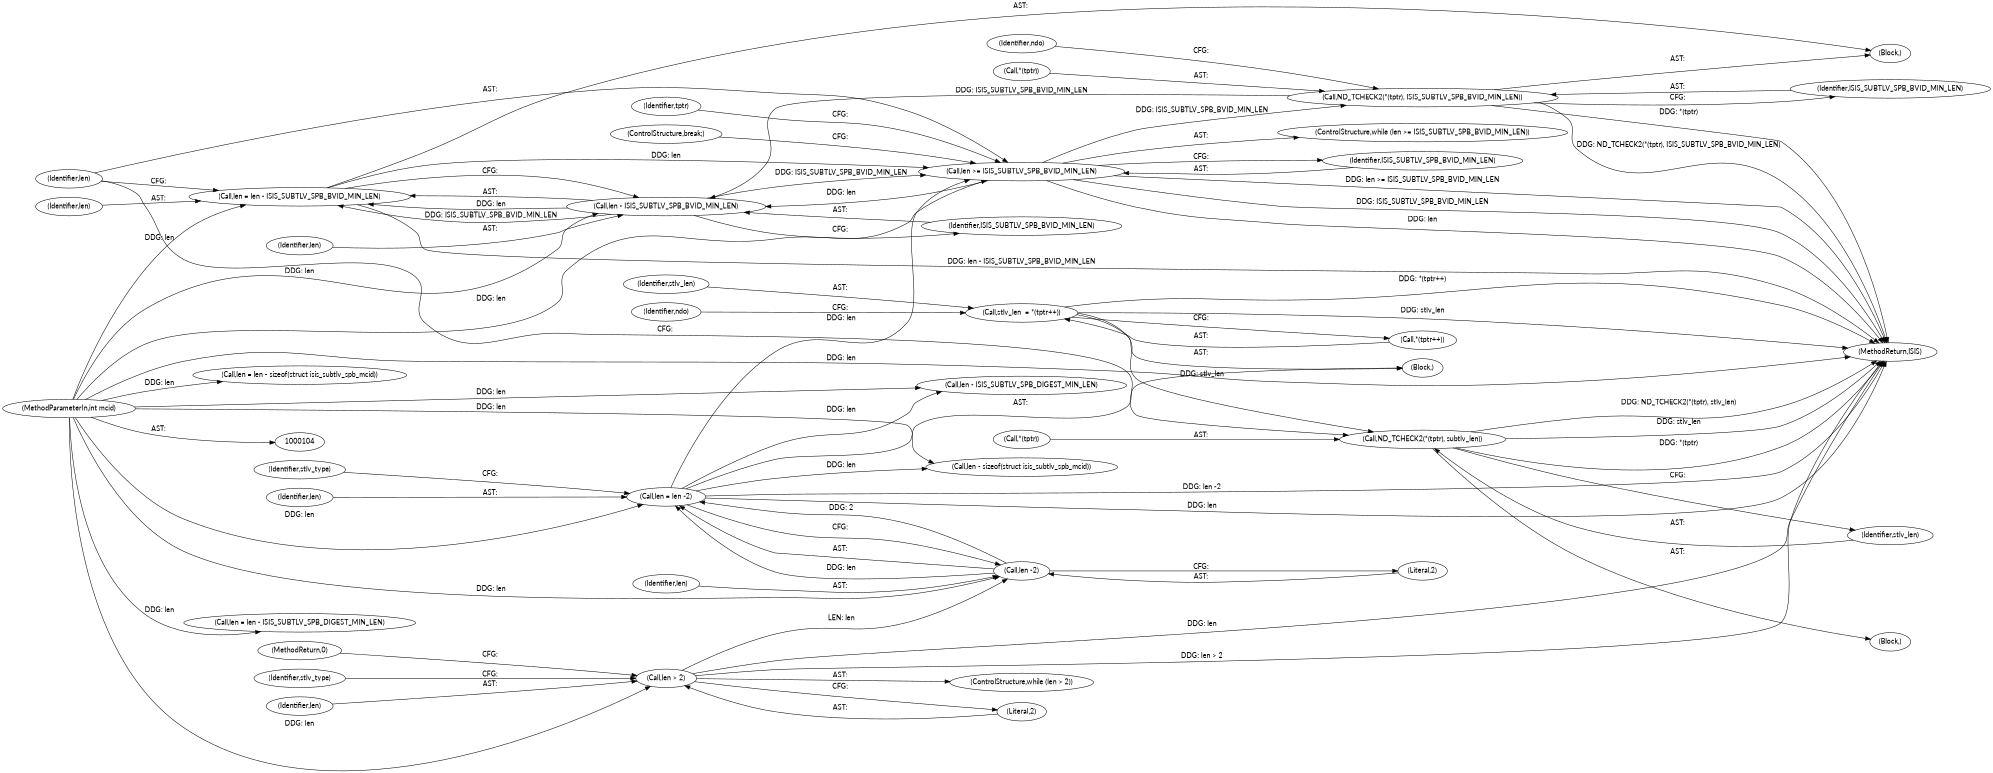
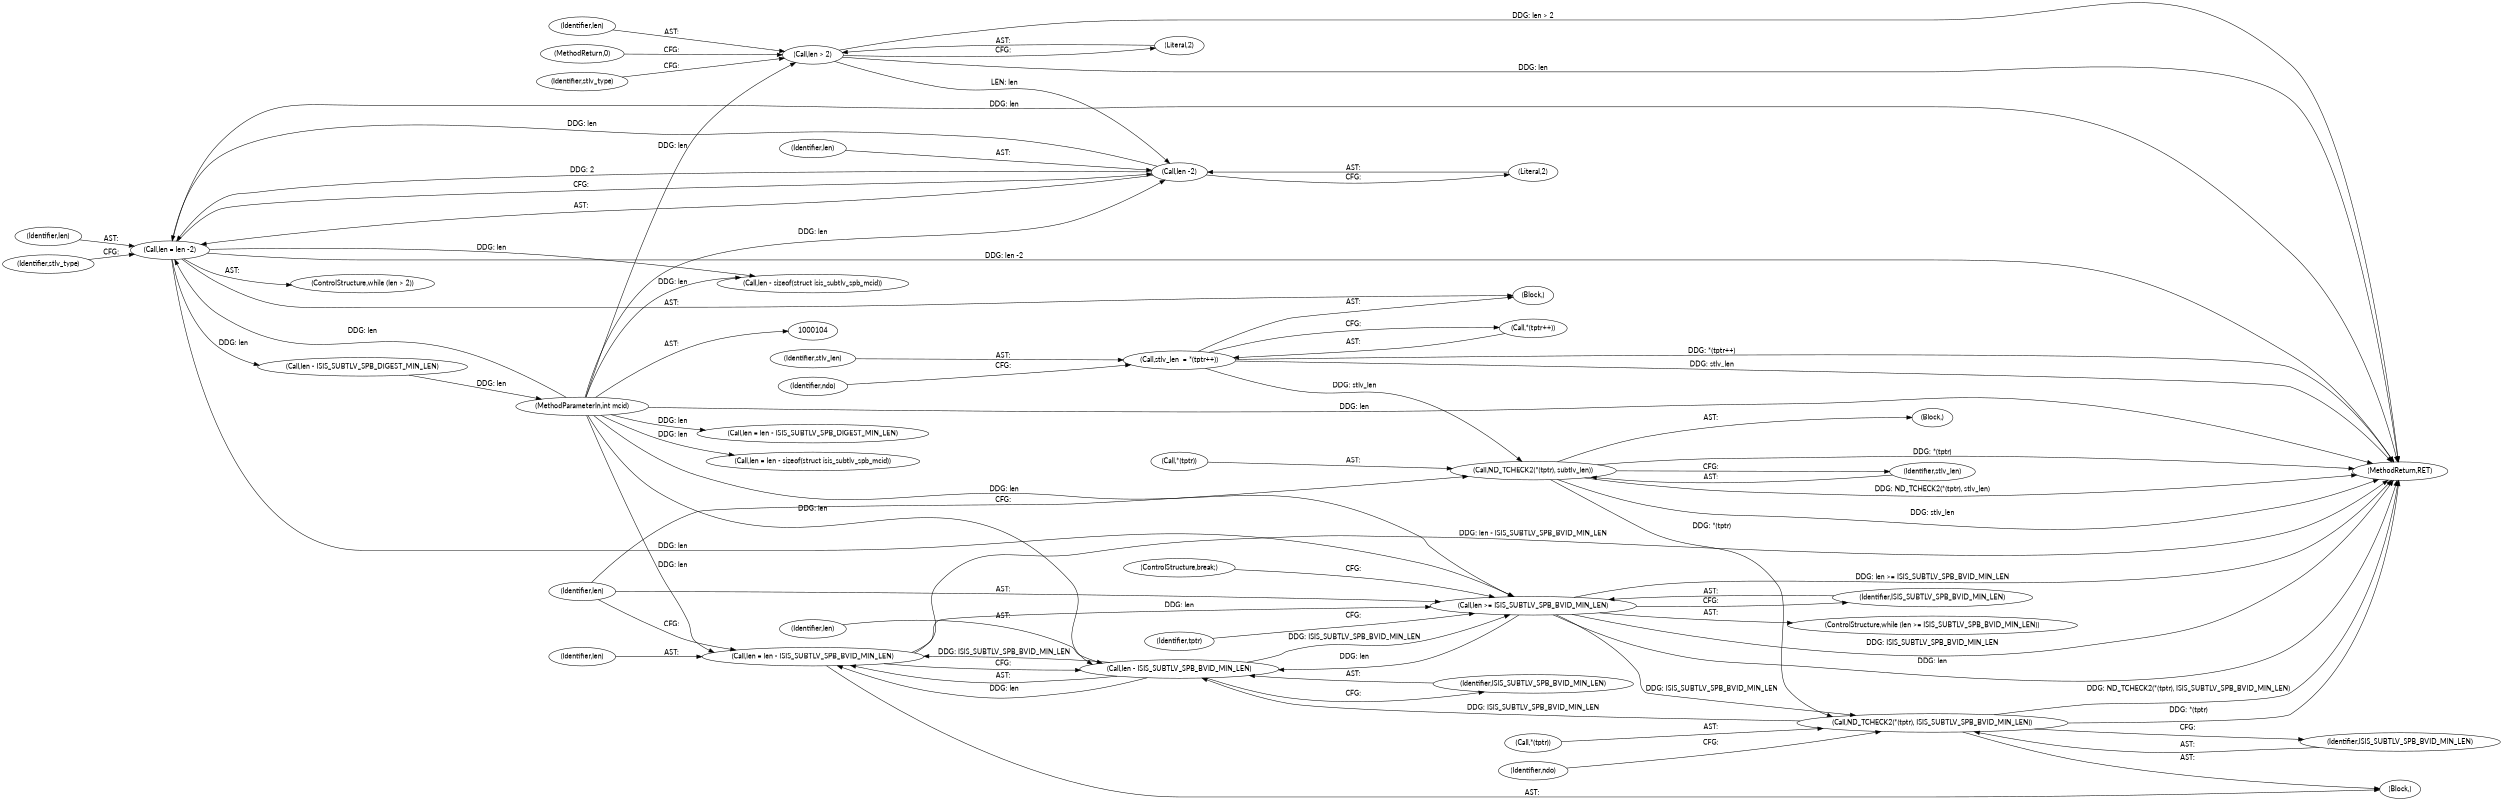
node "(MethodReturn,ISIS)": label "(MethodReturn,ISIS)" -> "(MethodReturn,RET)"
edge "(MethodParameterIn,int mcid)" -> "(Call,len - ISIS_SUBTLV_SPB_DIGEST_MIN_LEN)": reversed
edge "(Call,ND_TCHECK2(*(tptr), subtlv_len))" -> "(Call,ND_TCHECK2(*(tptr), ISIS_SUBTLV_SPB_BVID_MIN_LEN))": added, label "DDG: *(tptr)"
edge "(Call,len > 2)" -> "(ControlStructure,while (len > 2))": now "(Call,len = len -2)" -> "(ControlStructure,while (len > 2))"
